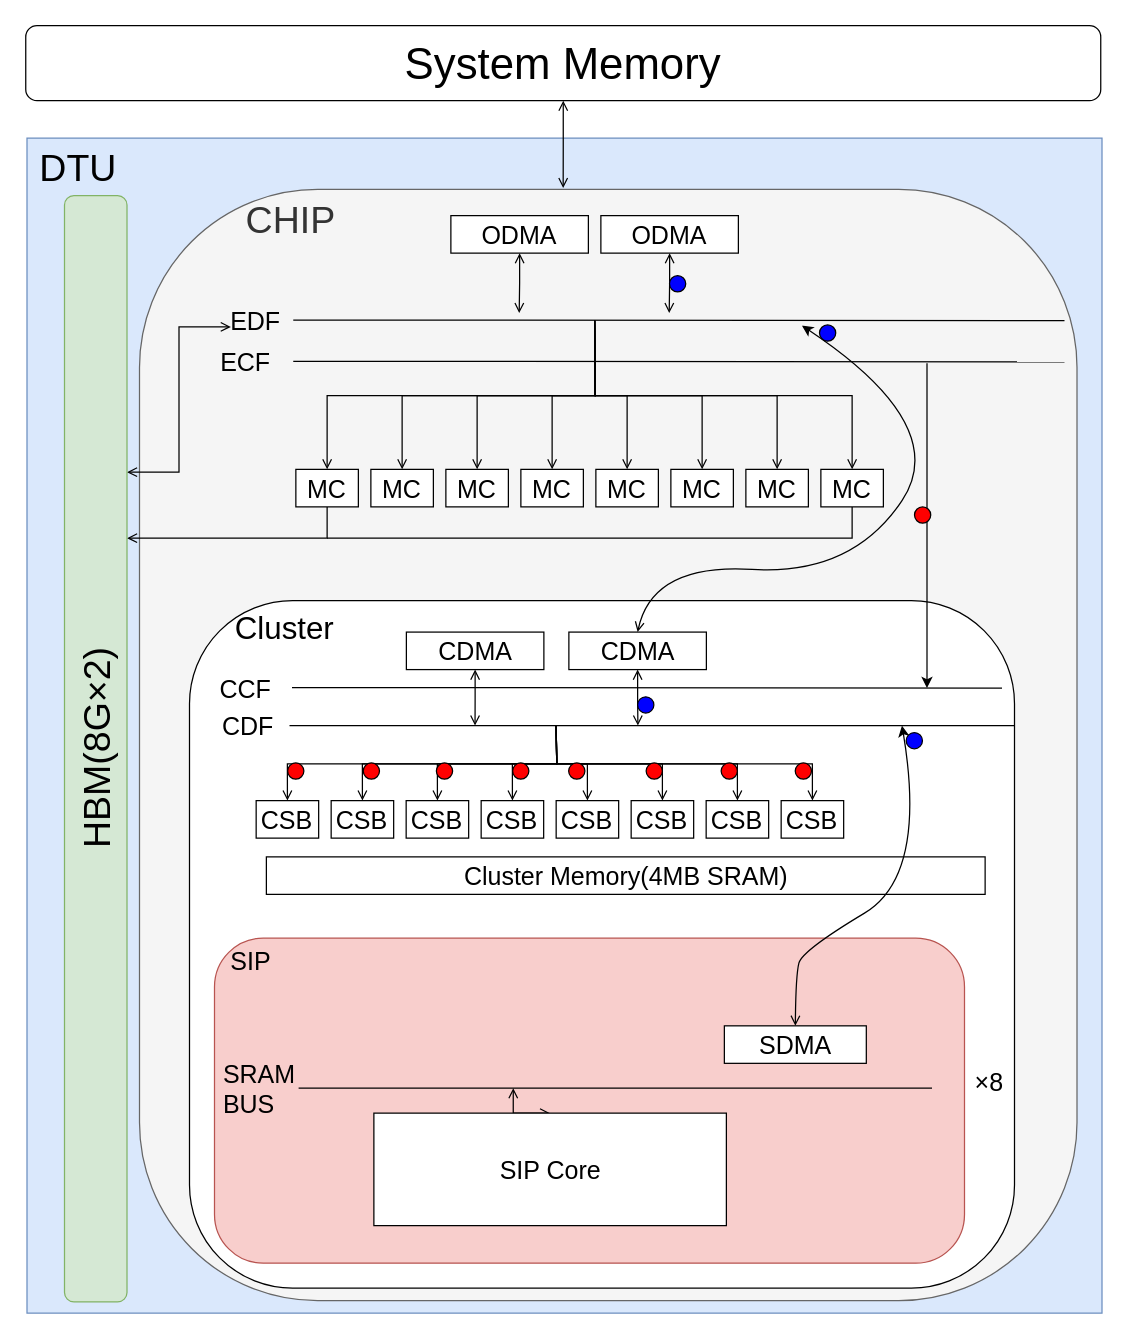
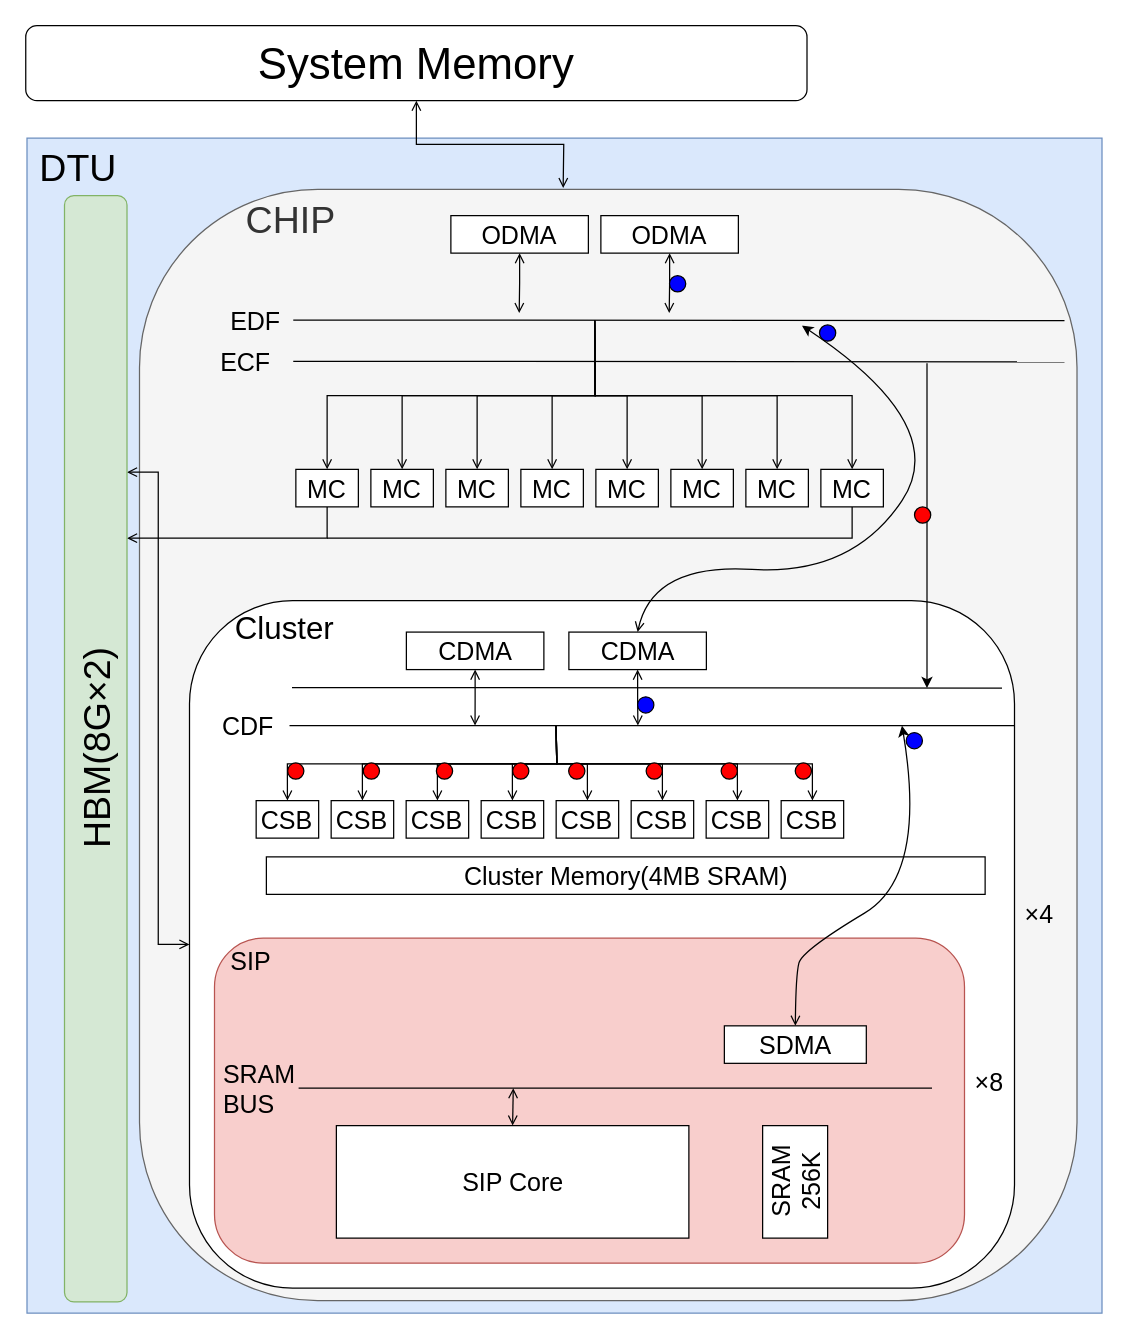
node "System Memory": size 1075x75 -> 781x75
edge "EDF" -- "HBM(8G×2)": now "Cluster" -- "HBM(8G×2)"
node "CCF": removed
node "×4": added
node "SIP Core": moved (550, 1169) -> (513, 1182)
node "SRAM 256K": added
